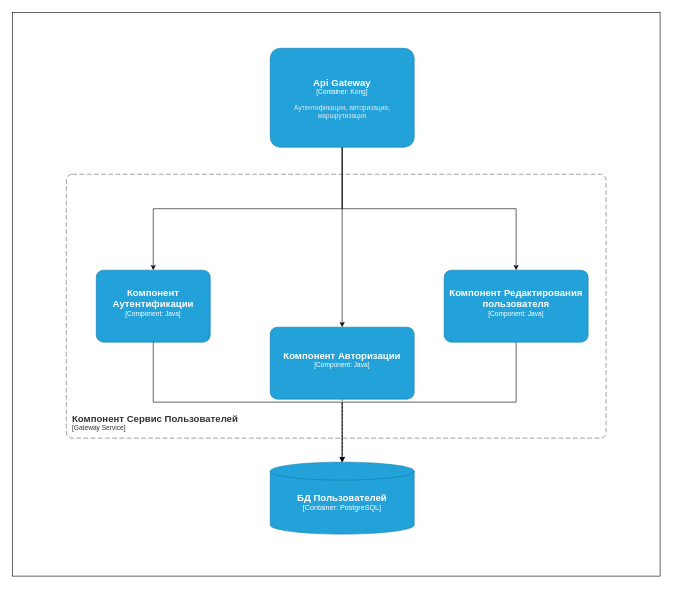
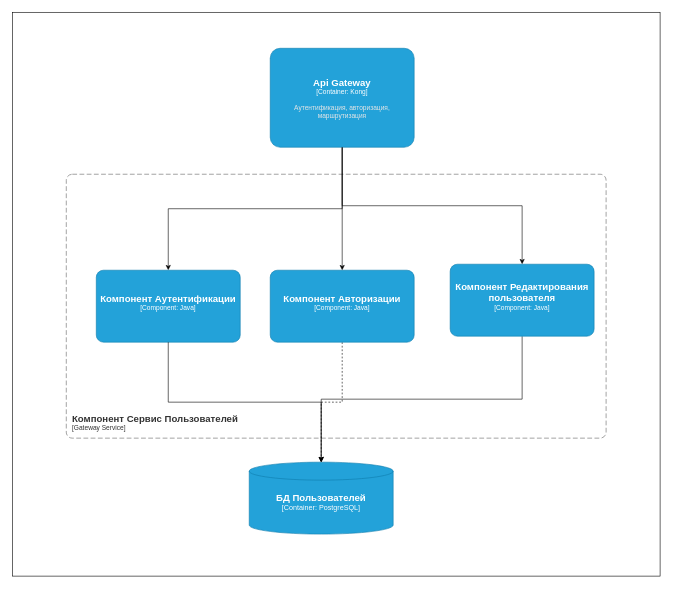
node "Компонент Аутентификации [Component: Java]": size 114x72 -> 144x72
node "Компонент Редактирования пользователя [Component: Java]": moved (516, 306) -> (522, 300)
node "Компонент Авторизации [Component: Java]": moved (342, 363) -> (342, 306)
node "БД Пользователей [Container: PostgreSQL]": moved (342, 498) -> (321, 498)
